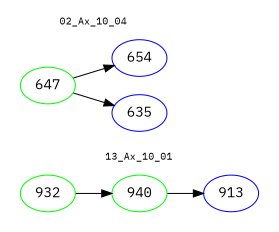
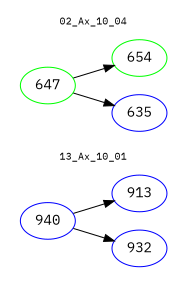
node "654": color blue -> green
node "932": color green -> blue
edge "932" -> "940": reversed
node "940": color green -> blue
